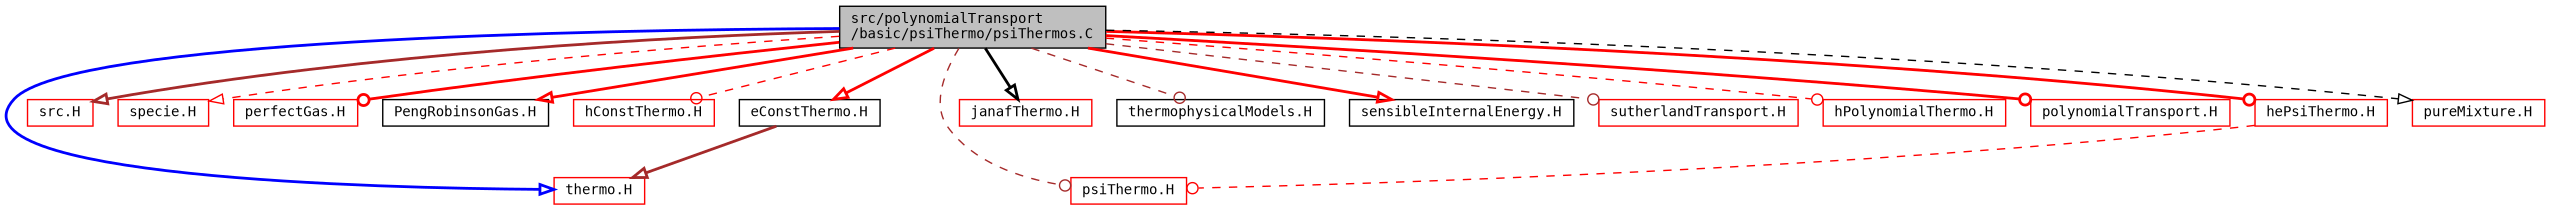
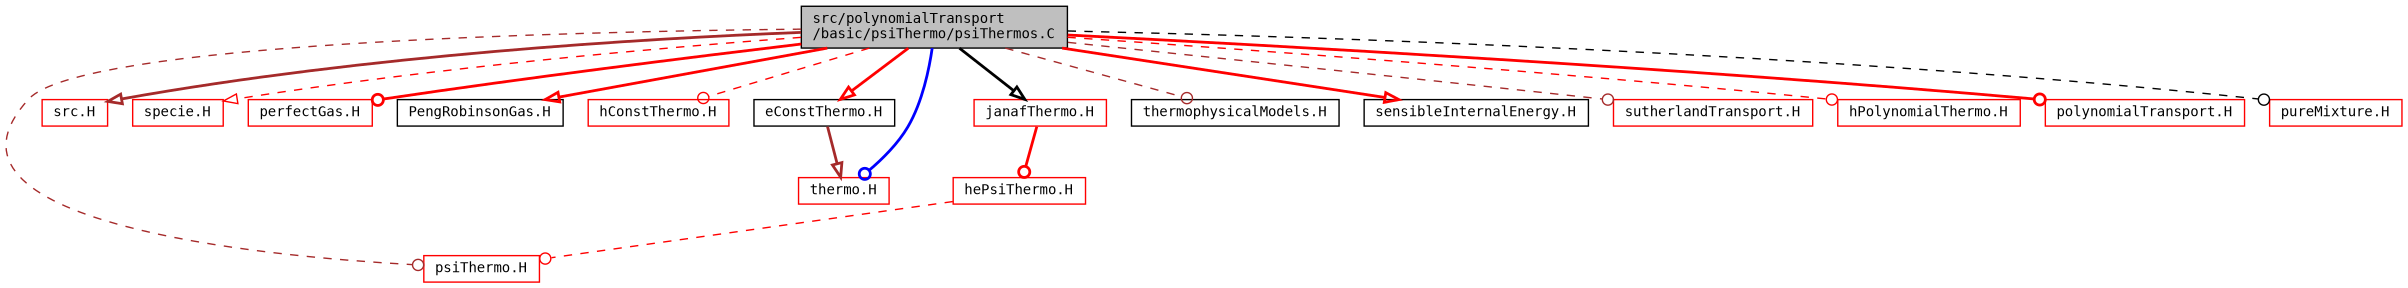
edge "src/polynomialTransport /basic/psiThermo/psiThermos.C" -> "pureMixture.H": arrowhead onormal -> odot
edge "src/polynomialTransport /basic/psiThermo/psiThermos.C" -> "thermo.H": arrowhead onormal -> odot
edge "src/polynomialTransport /basic/psiThermo/psiThermos.C" -> "hePsiThermo.H": now "janafThermo.H" -> "hePsiThermo.H"
